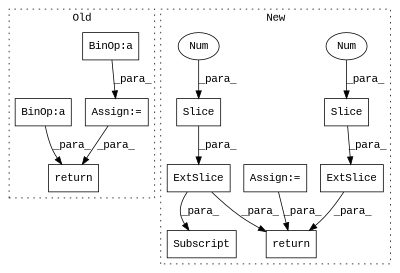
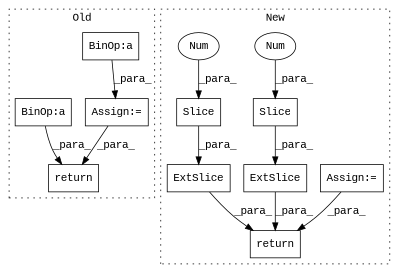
node "Subscript": removed
